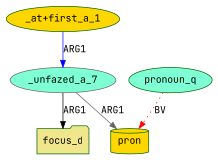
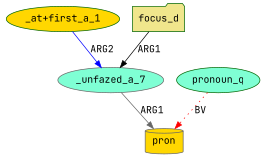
edge "_at+first_a_1" -> "_unfazed_a_7": label "ARG1" -> "ARG2"
edge "_unfazed_a_7" -> "focus_d": reversed
node "pron": color darkgreen -> gray40
